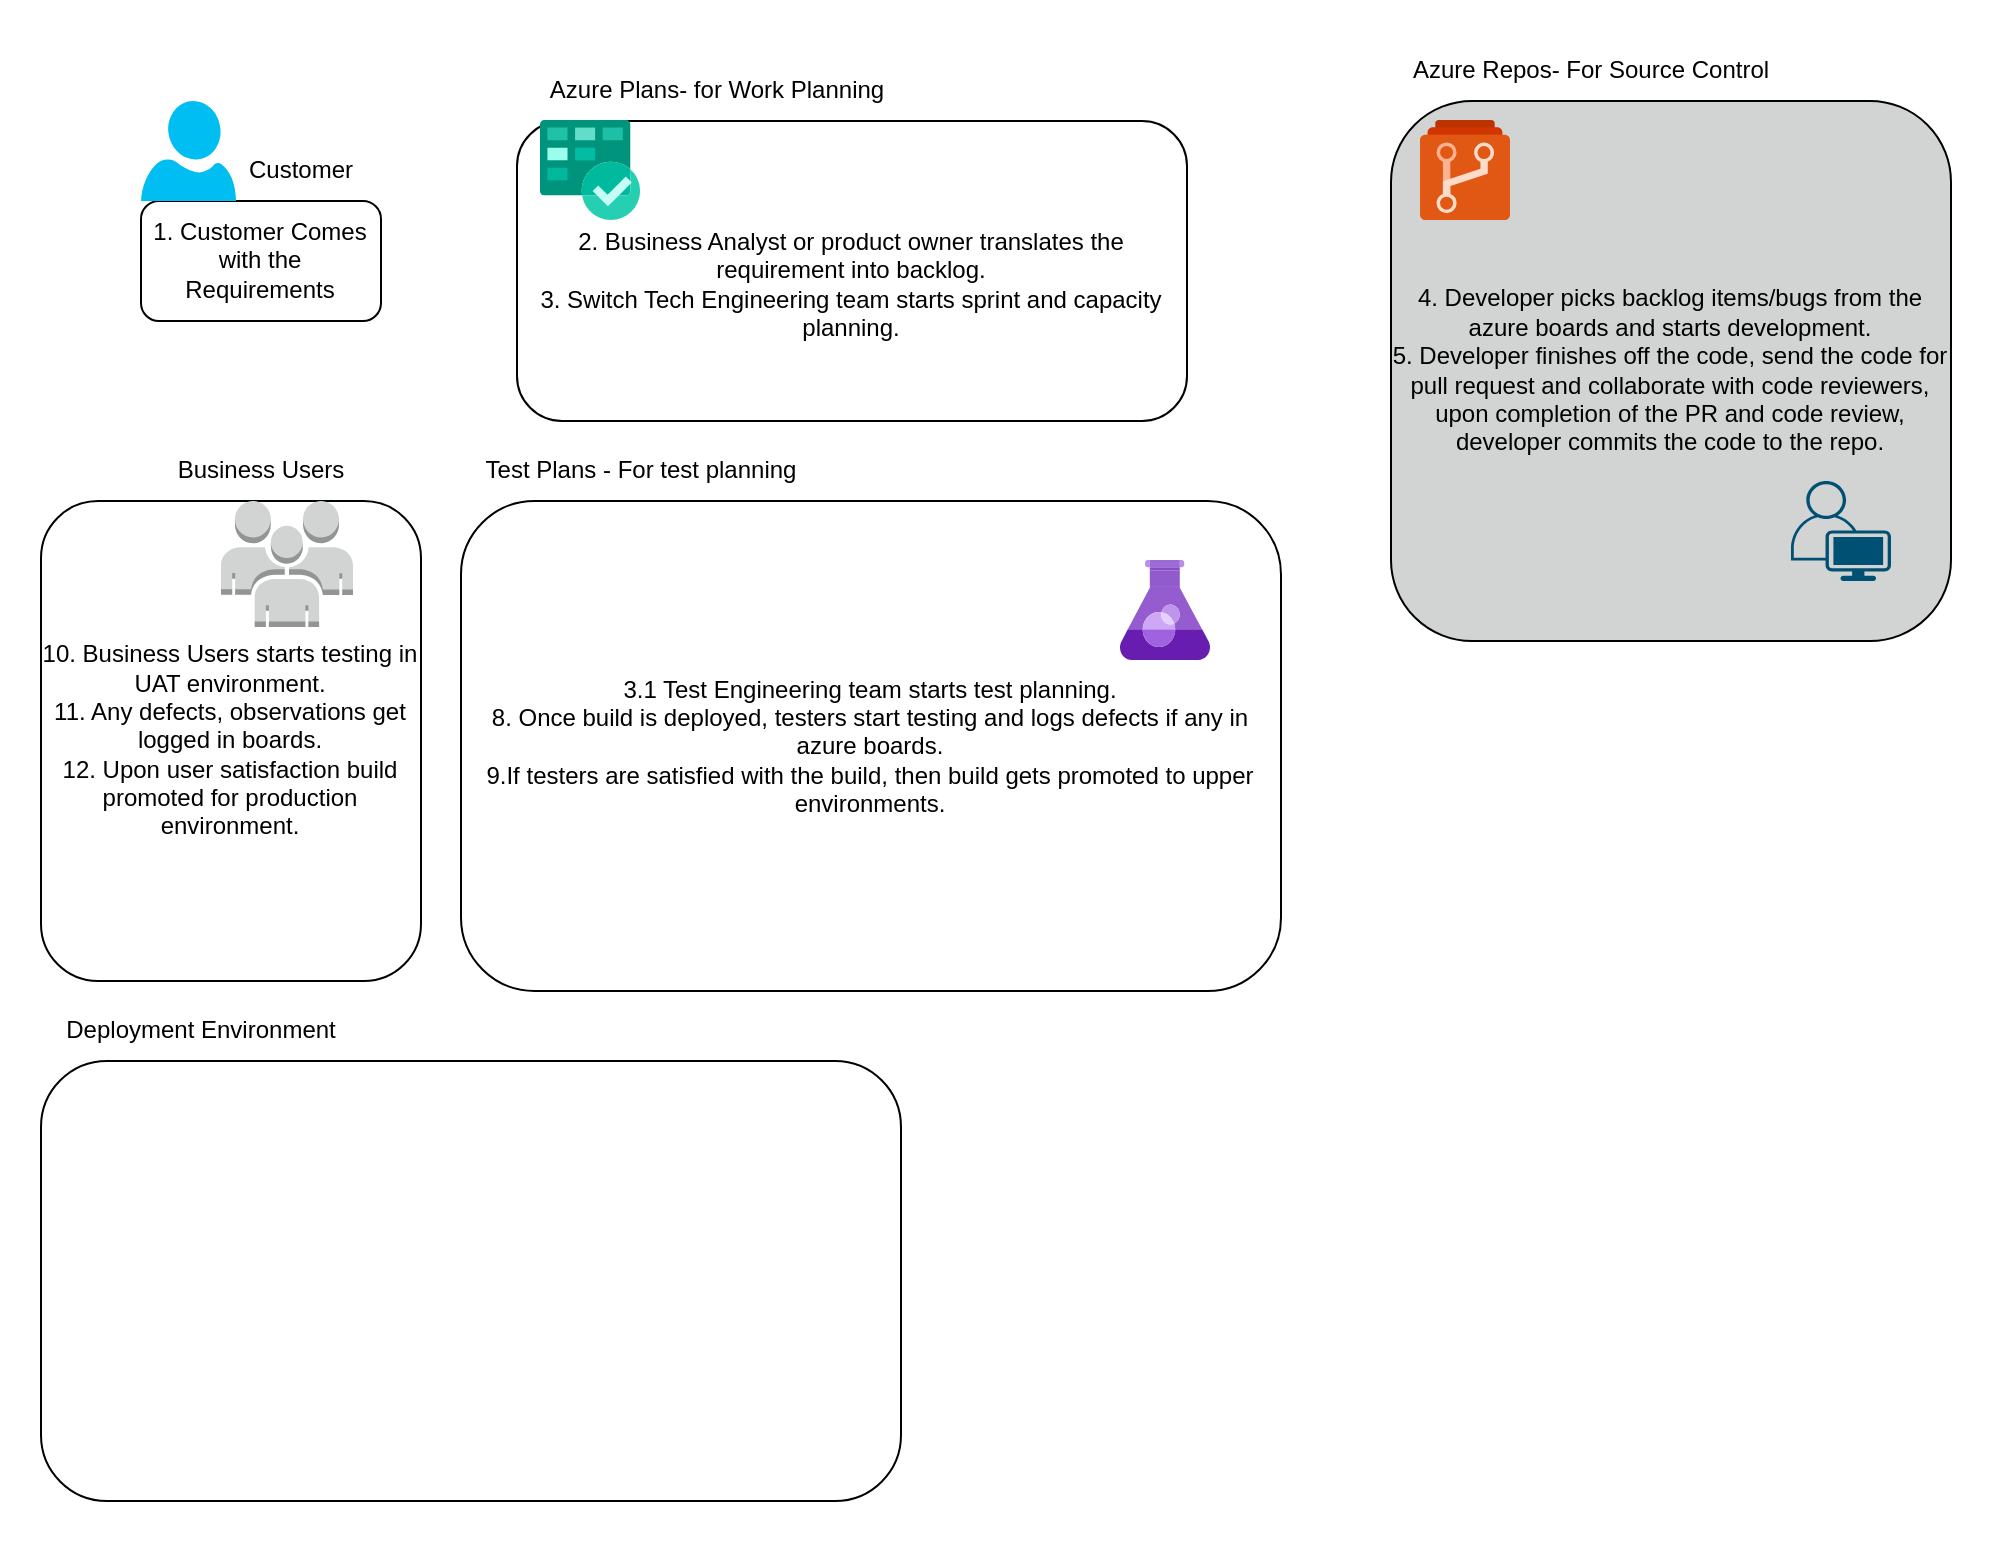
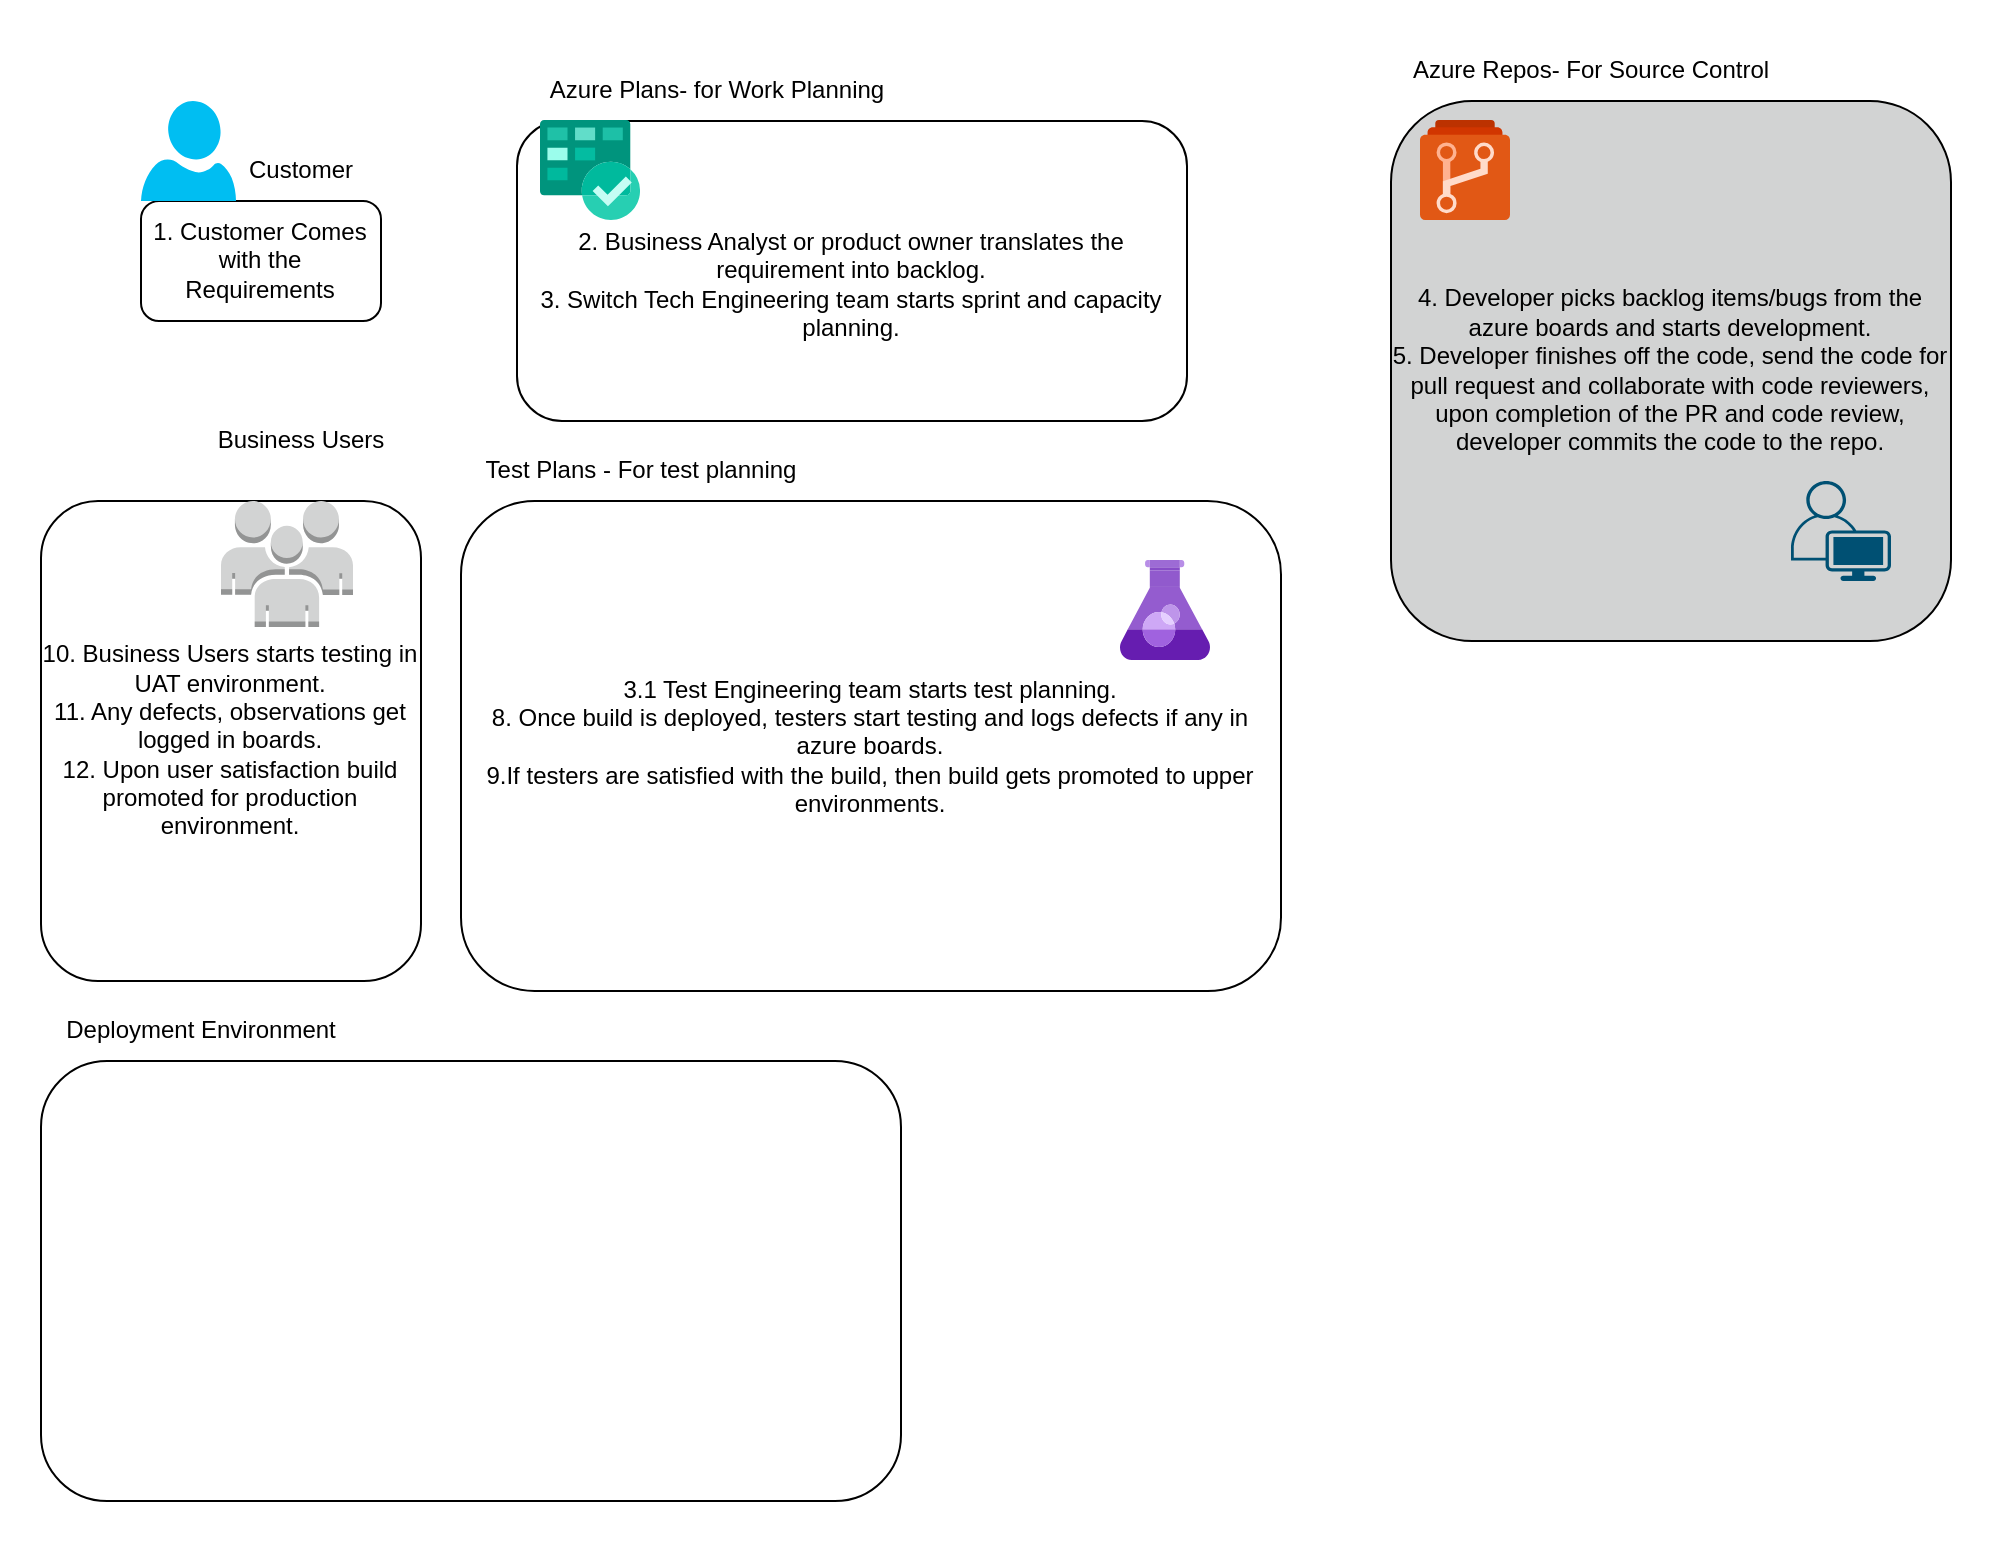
node "Business Users": moved (261, 471) -> (301, 441)
